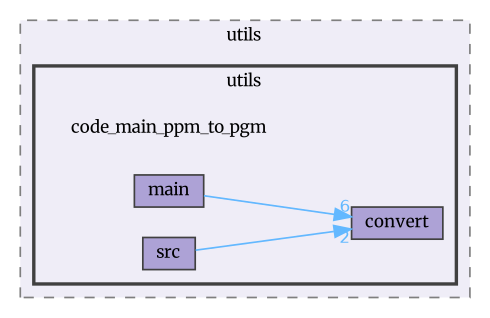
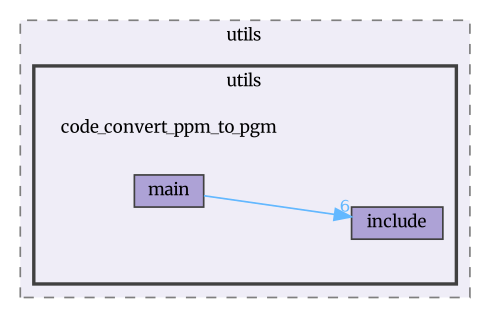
node "code_main_ppm_to_pgm": label "code_main_ppm_to_pgm" -> "code_convert_ppm_to_pgm"
node "convert": label "convert" -> "include"
node "src": removed
